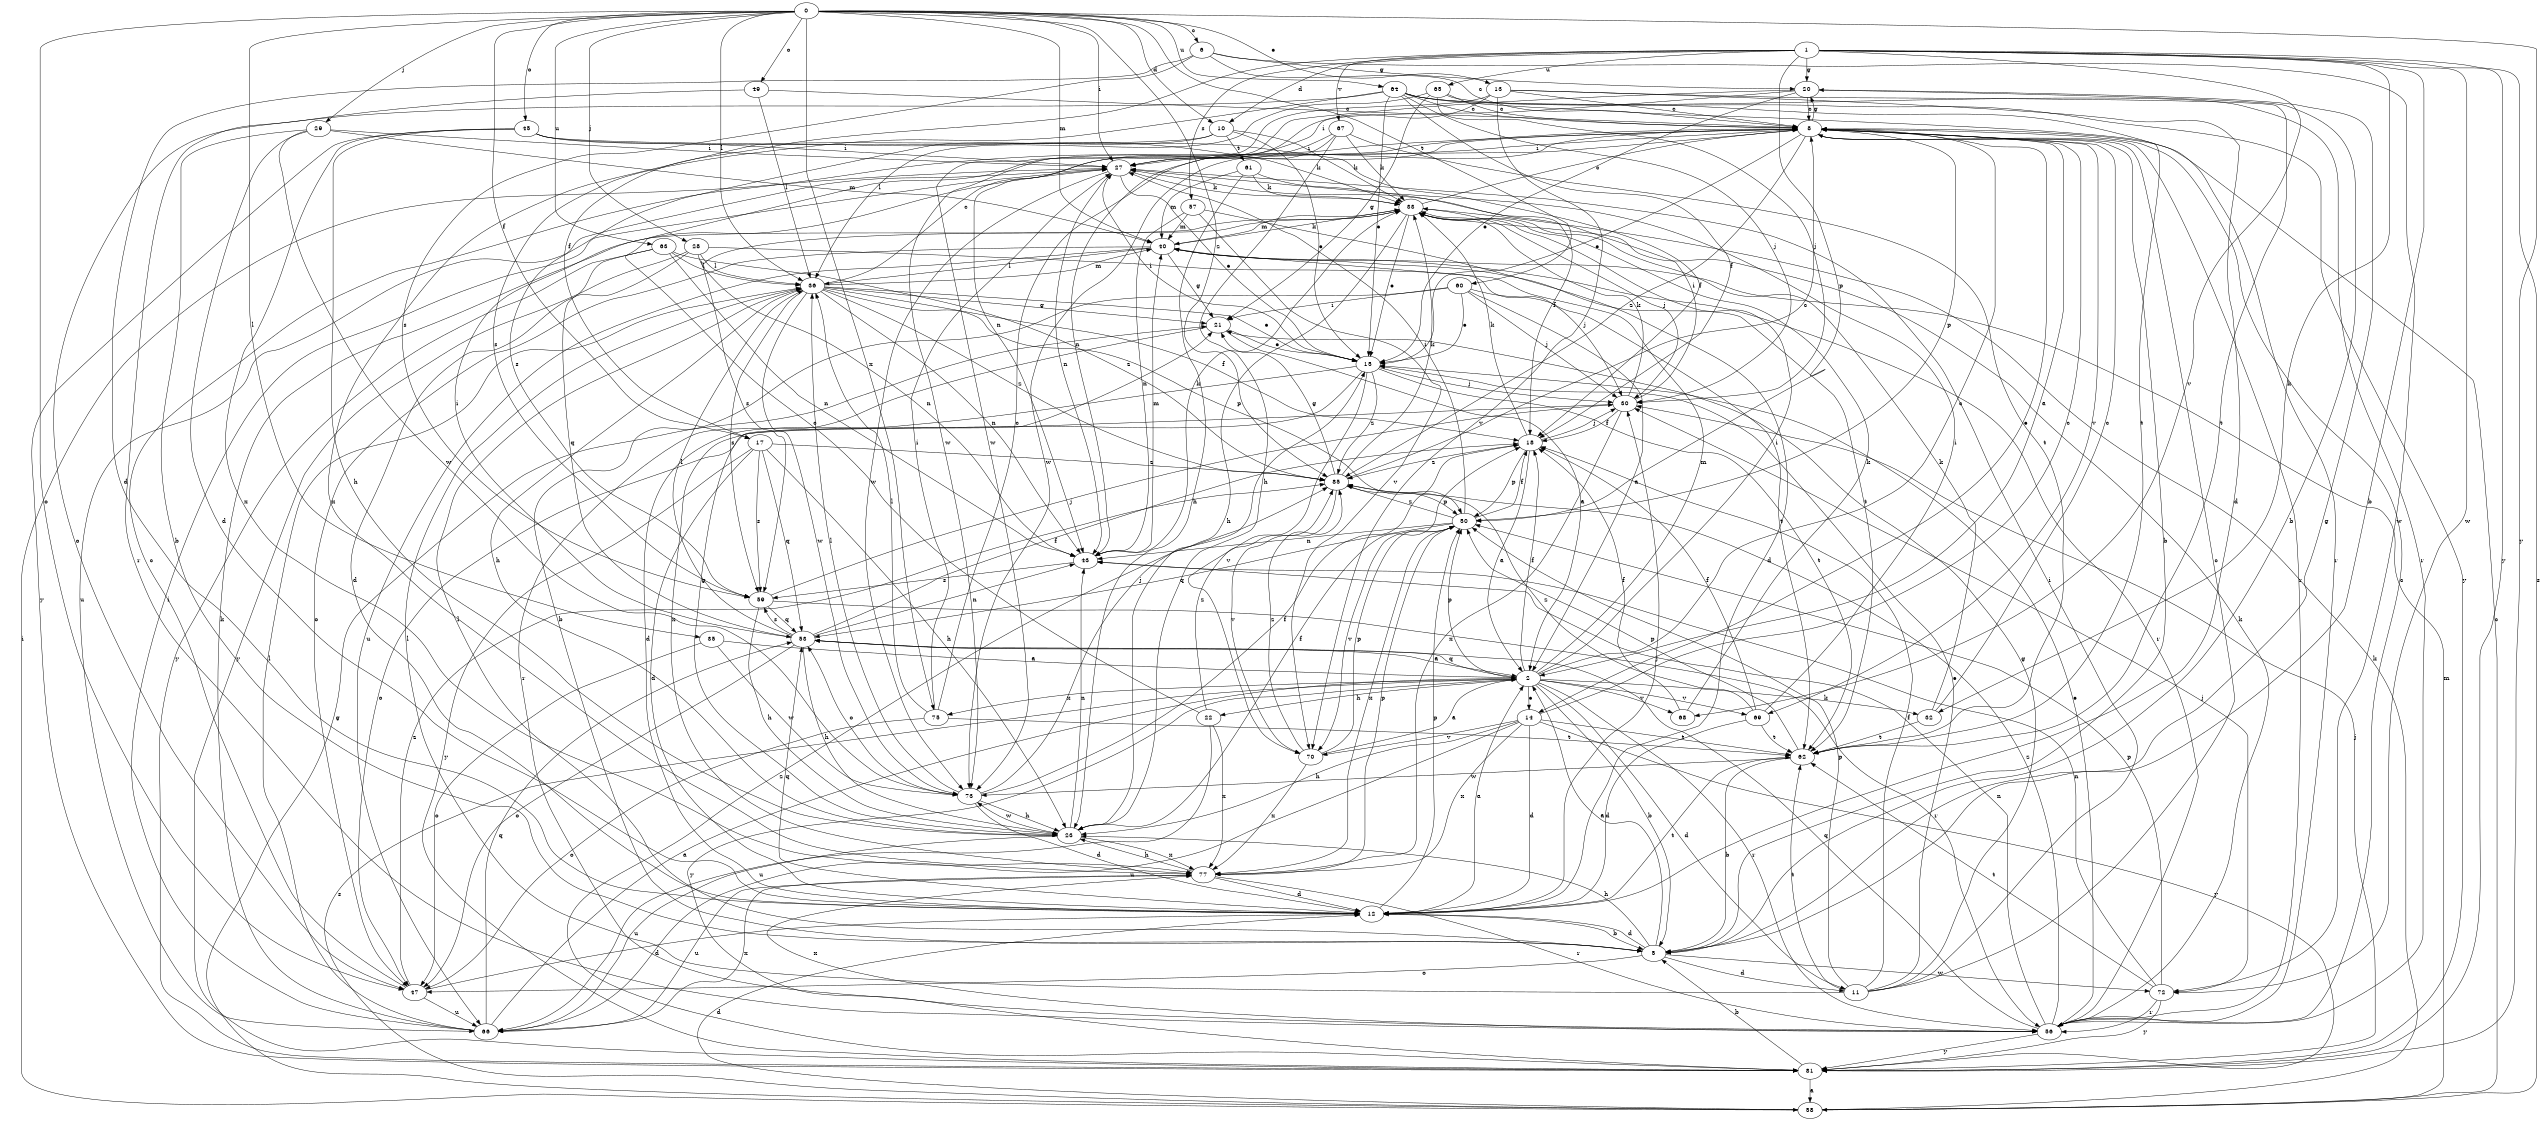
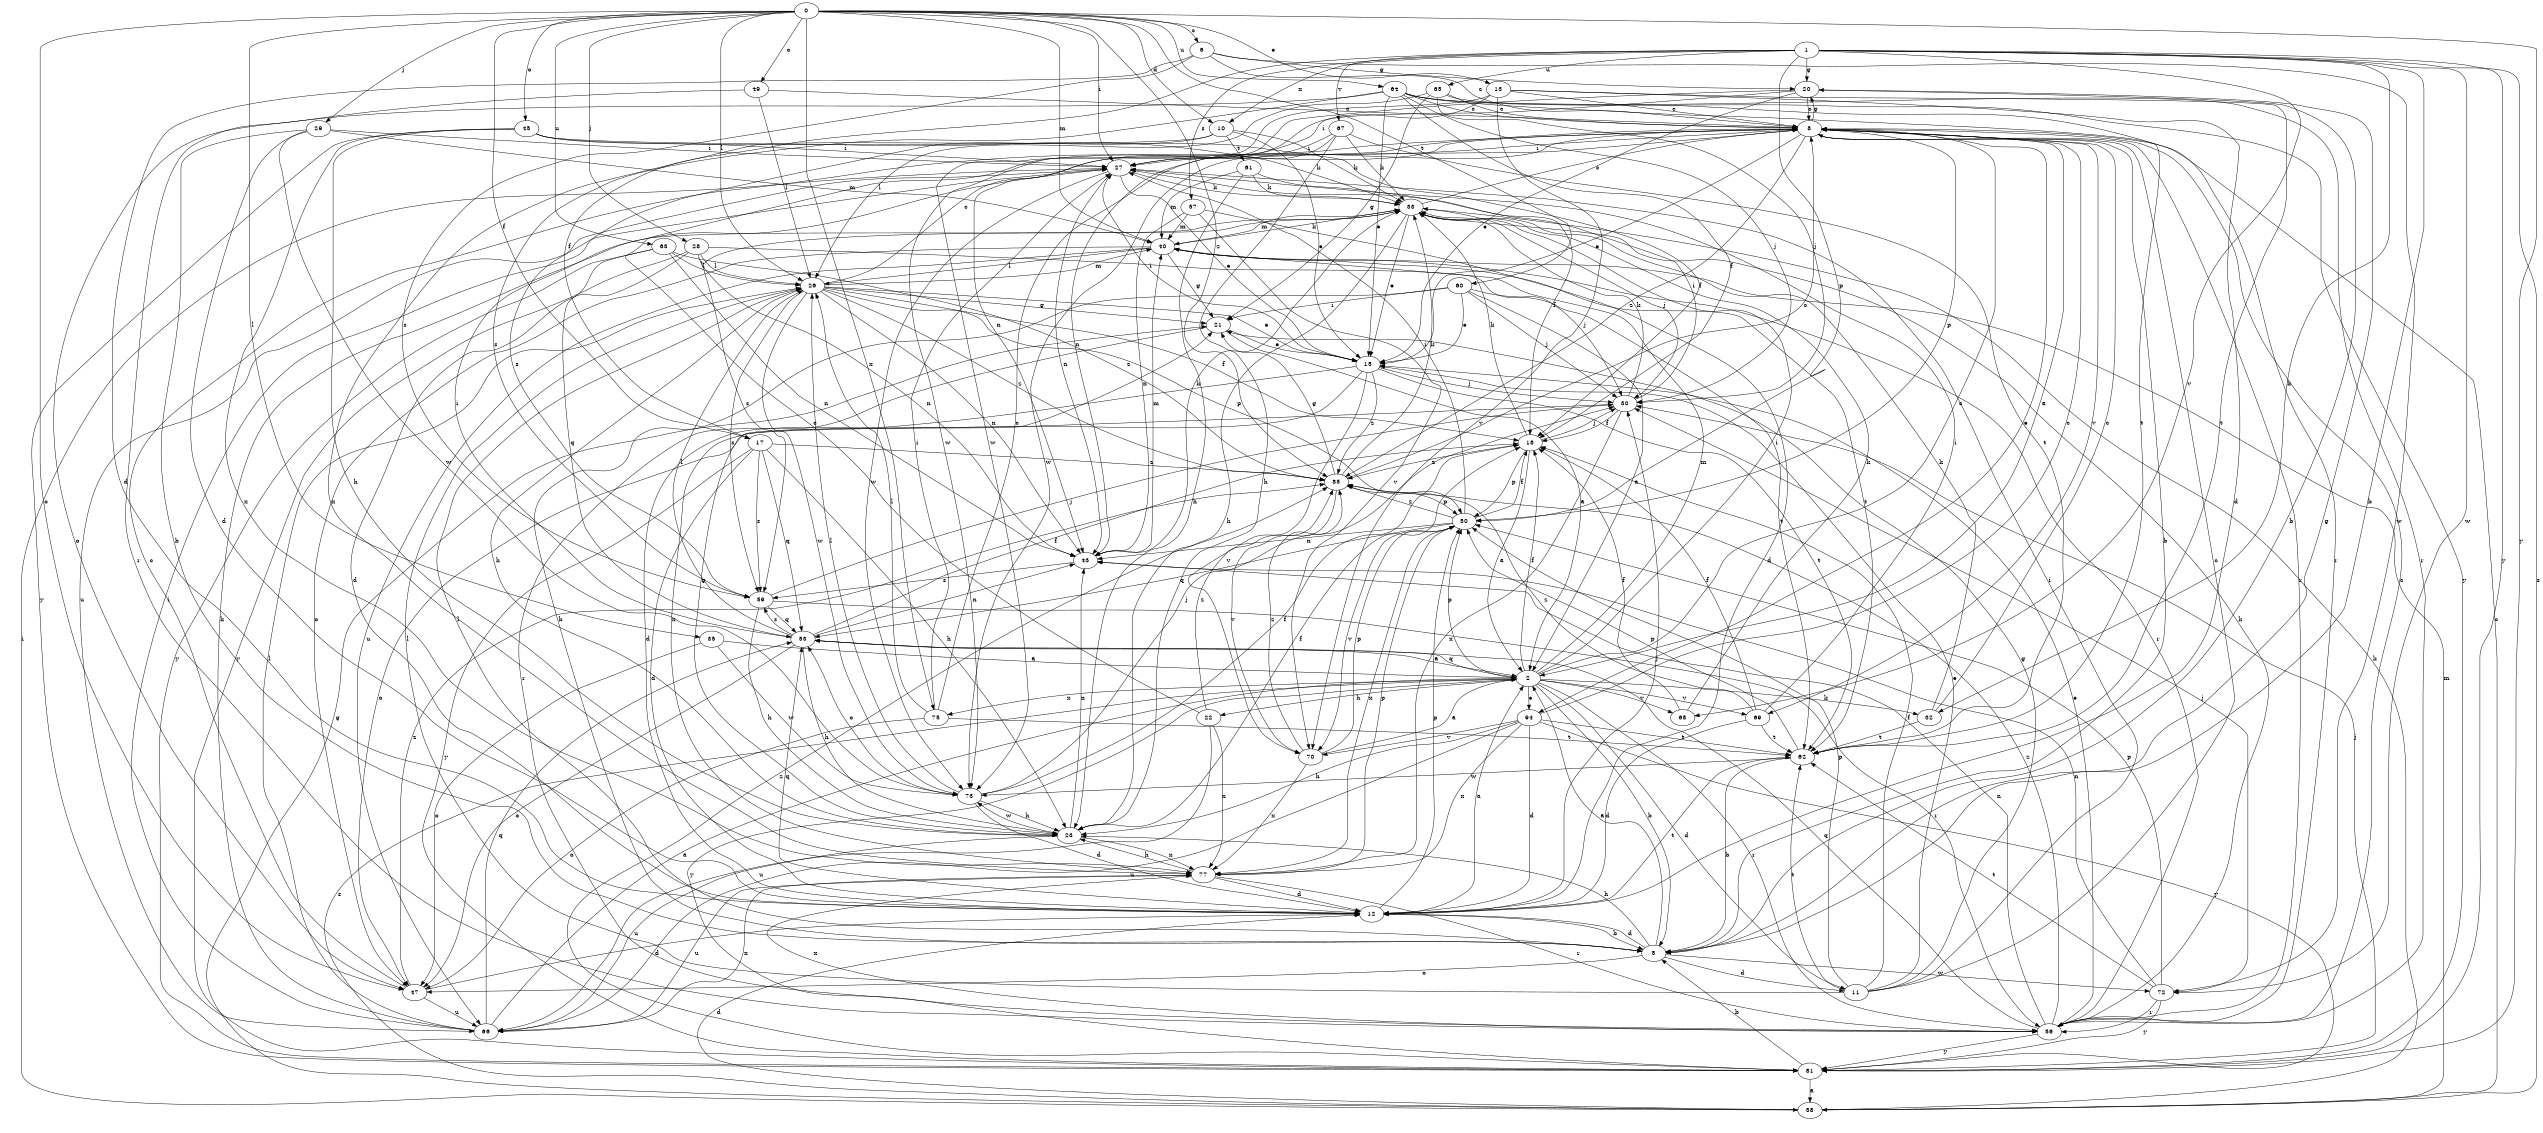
edge "1" -> "10": label "d" -> "x"
node "36": label "36" -> "26"
edge "73" -> "15": now "73" -> "30"
node "14": label "14" -> "94"
